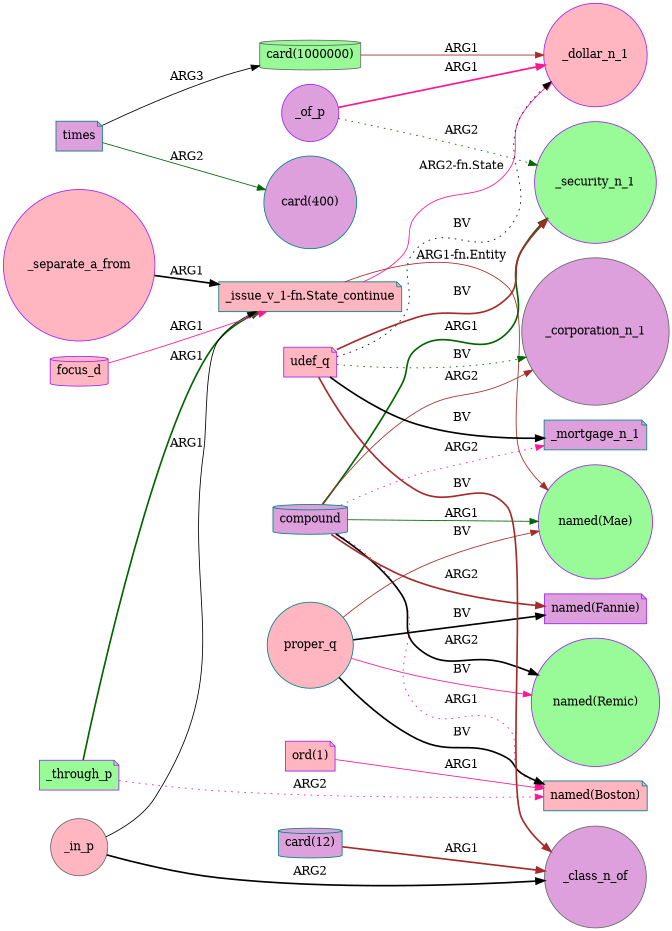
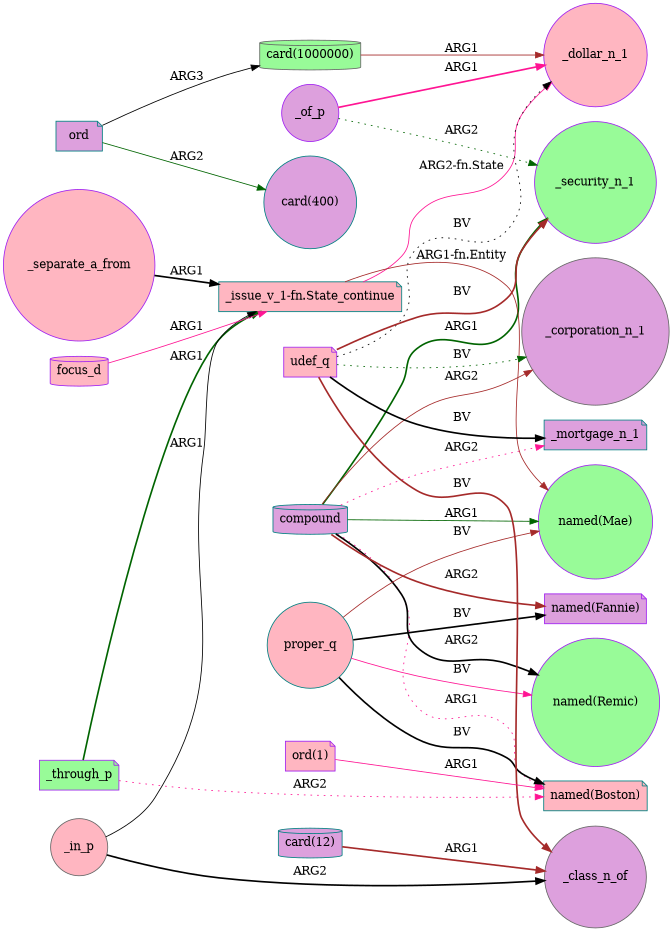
node "times": label "times" -> "ord"
